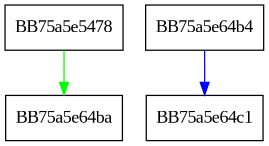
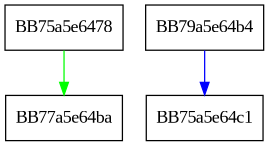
node "BB75a5e5478": label "BB75a5e5478" -> "BB75a5e6478"
node "BB75a5e64b4": label "BB75a5e64b4" -> "BB79a5e64b4"
node "BB75a5e64ba": label "BB75a5e64ba" -> "BB77a5e64ba"
